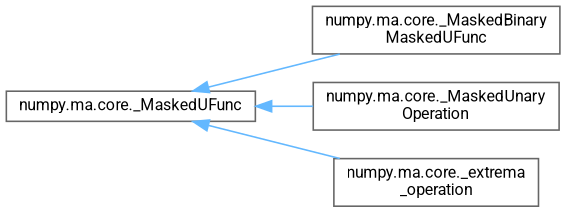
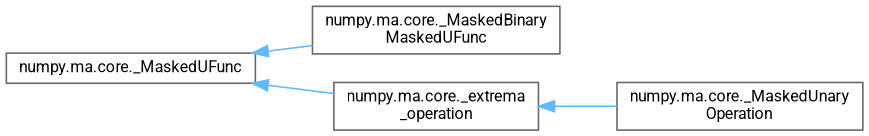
edge "numpy.ma.core._MaskedUnary Operation" -> "numpy.ma.core._MaskedUFunc": now "numpy.ma.core._MaskedUnary Operation" -> "numpy.ma.core._extrema _operation"
